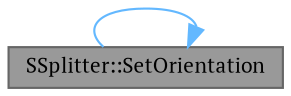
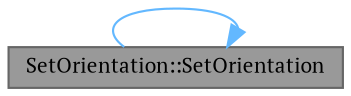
node "SSplitter::SetOrientation": label "SSplitter::SetOrientation" -> "SetOrientation::SetOrientation"
